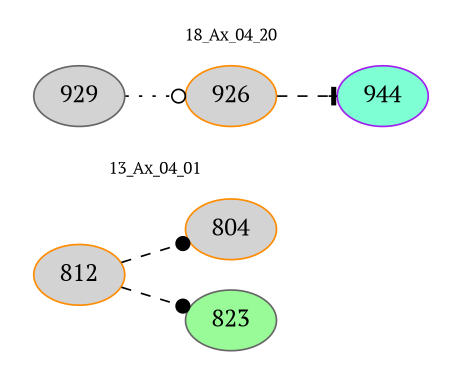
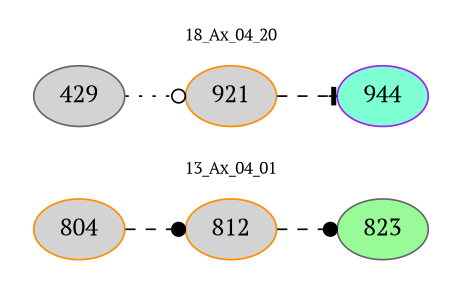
node "929": label "929" -> "429"
node "926": label "926" -> "921"
edge "812" -> "804": reversed
